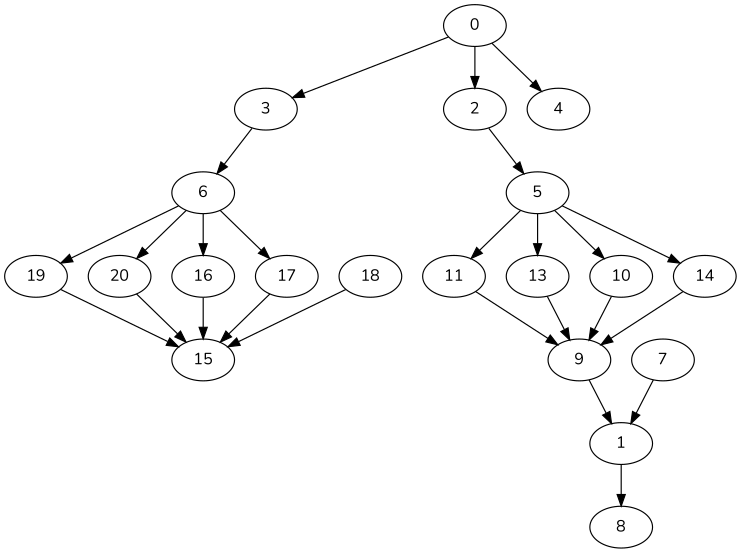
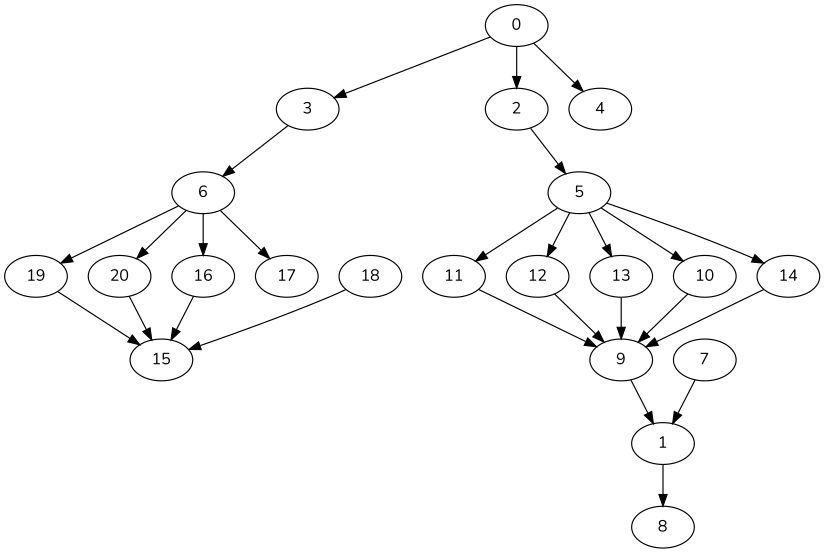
node "12": added
edge "17" -> "15": removed
